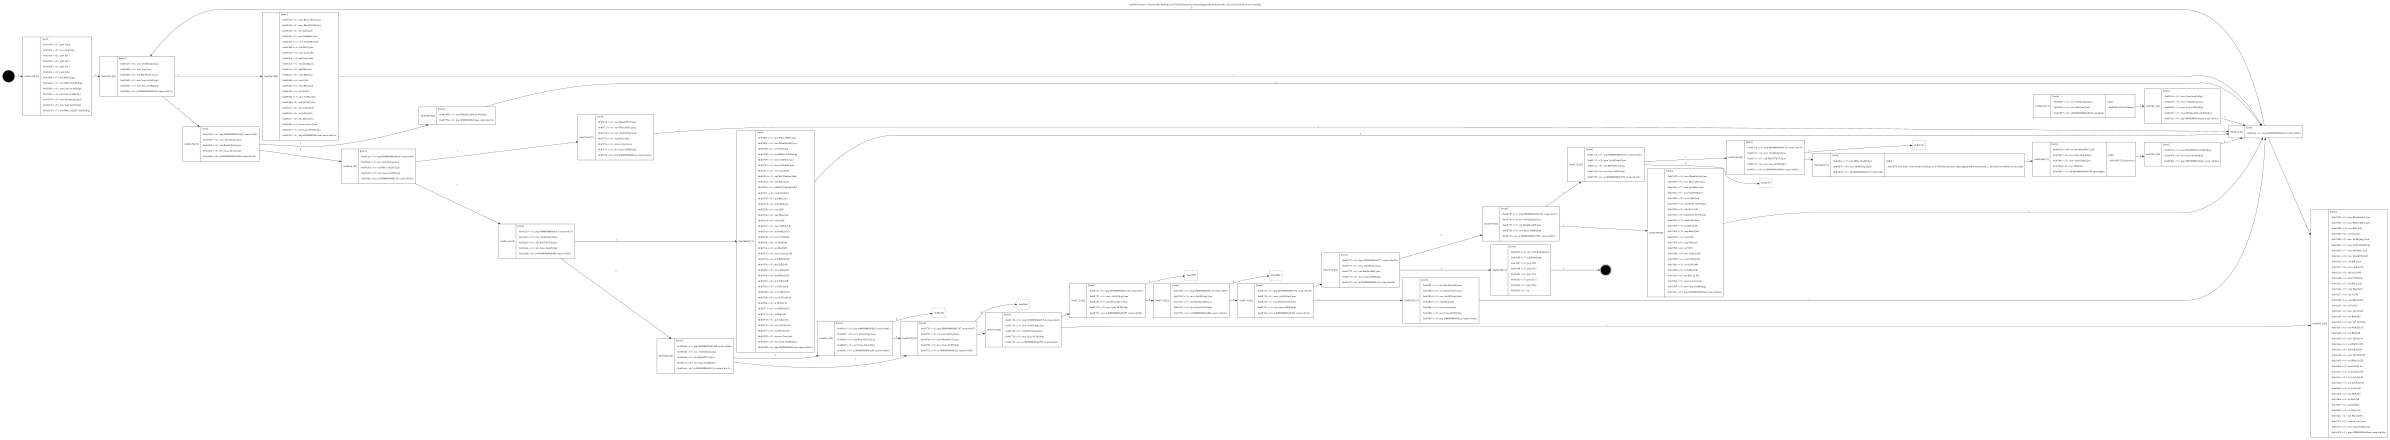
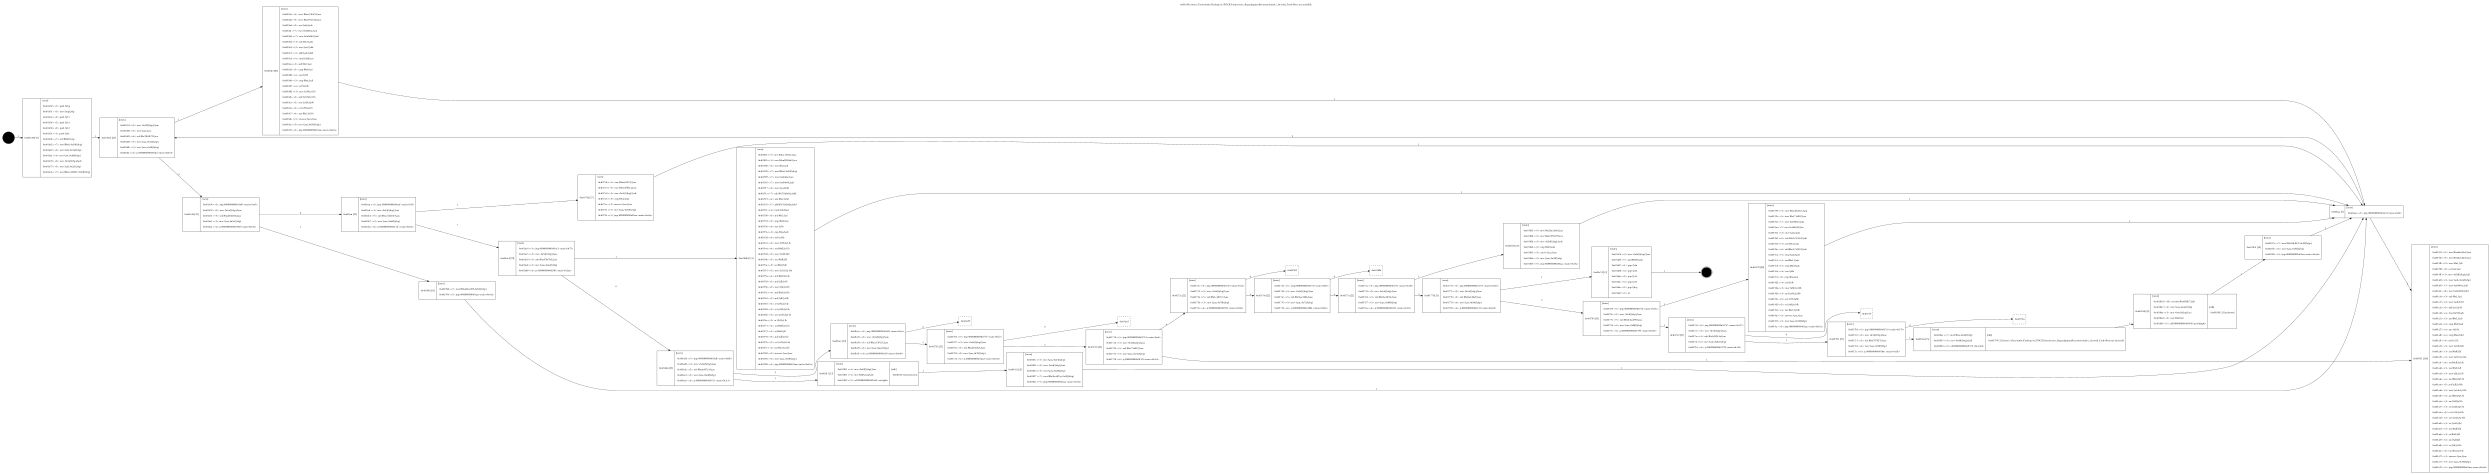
edge "0x4016d6 [22]" -> "0x401702 [22]": now "0x4016d6 [22]" -> "0x401811 [13]"
